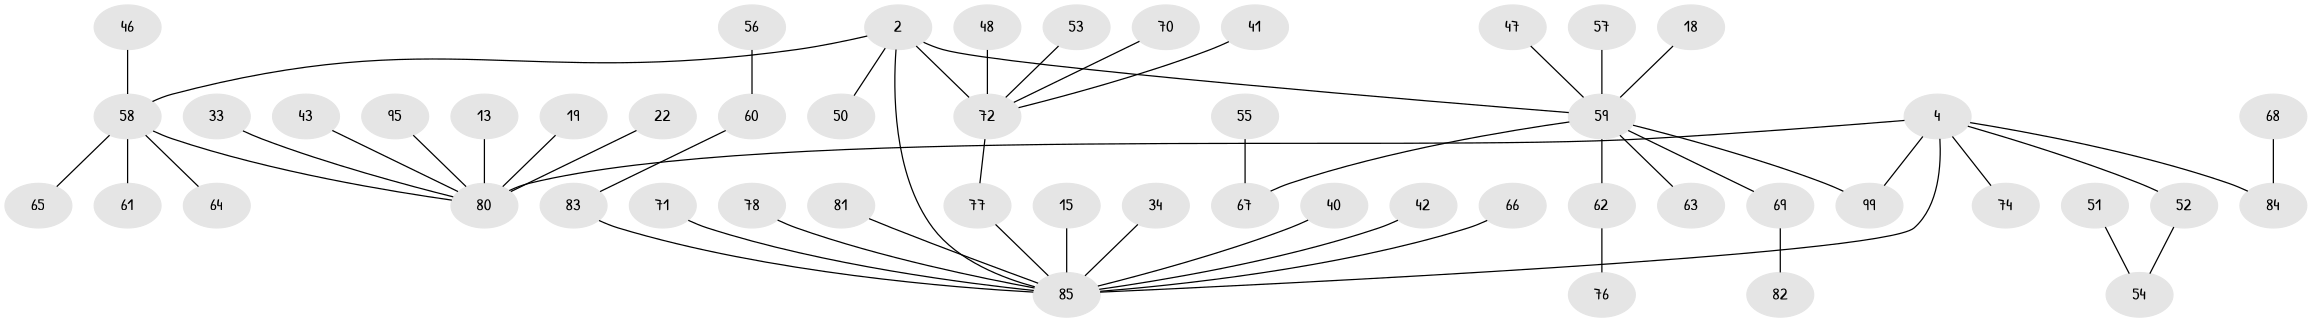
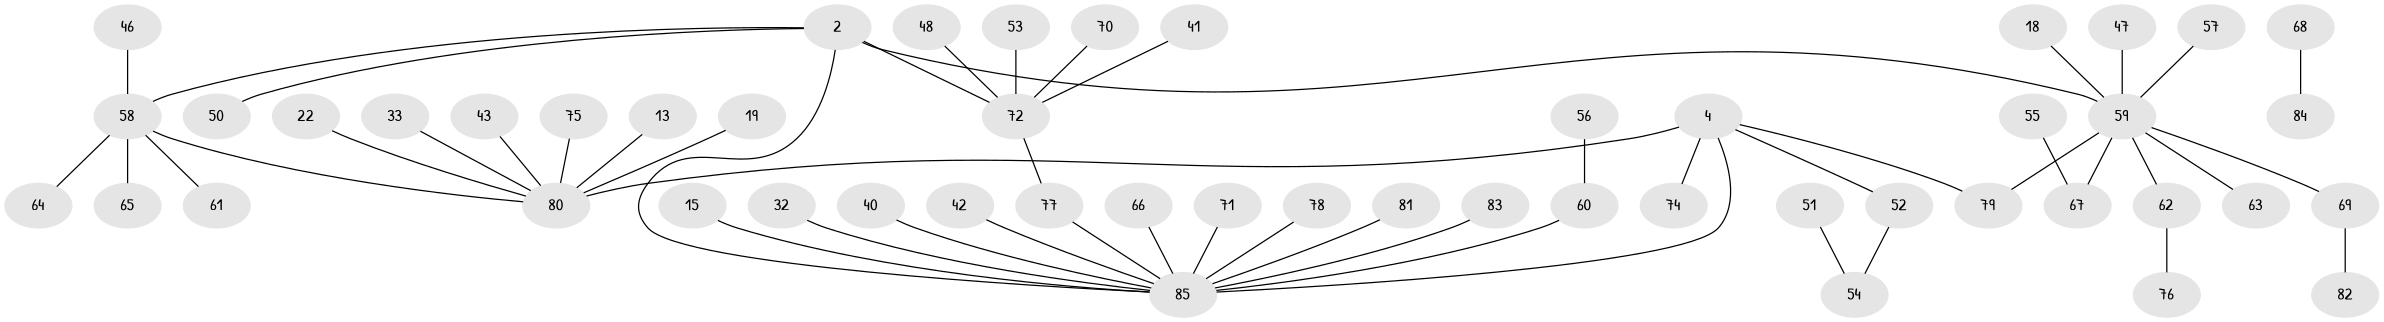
node "95": label "95" -> "75"
edge "4" -- "84": removed
edge "60" -- "83": now "60" -- "85"
node "34": label "34" -> "32"
node "99": label "99" -> "79"
